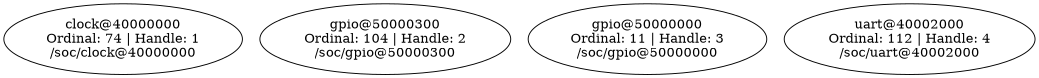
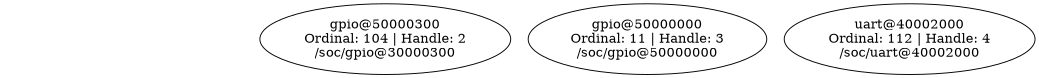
node "clock@40000000 Ordinal: 74 | Handle: 1 /soc/clock@40000000": removed
node "gpio@50000300 Ordinal: 104 | Handle: 2 /soc/gpio@50000300": label "gpio@50000300 Ordinal: 104 | Handle: 2 /soc/gpio@50000300" -> "gpio@50000300 Ordinal: 104 | Handle: 2 /soc/gpio@30000300"
